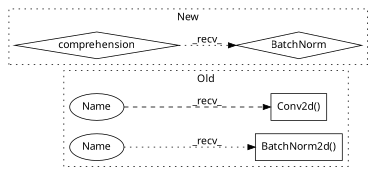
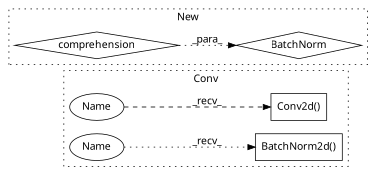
edge "comprehension" -> "BatchNorm": label "_recv_" -> "_para_"
cluster "Old": label "Old" -> "Conv"
